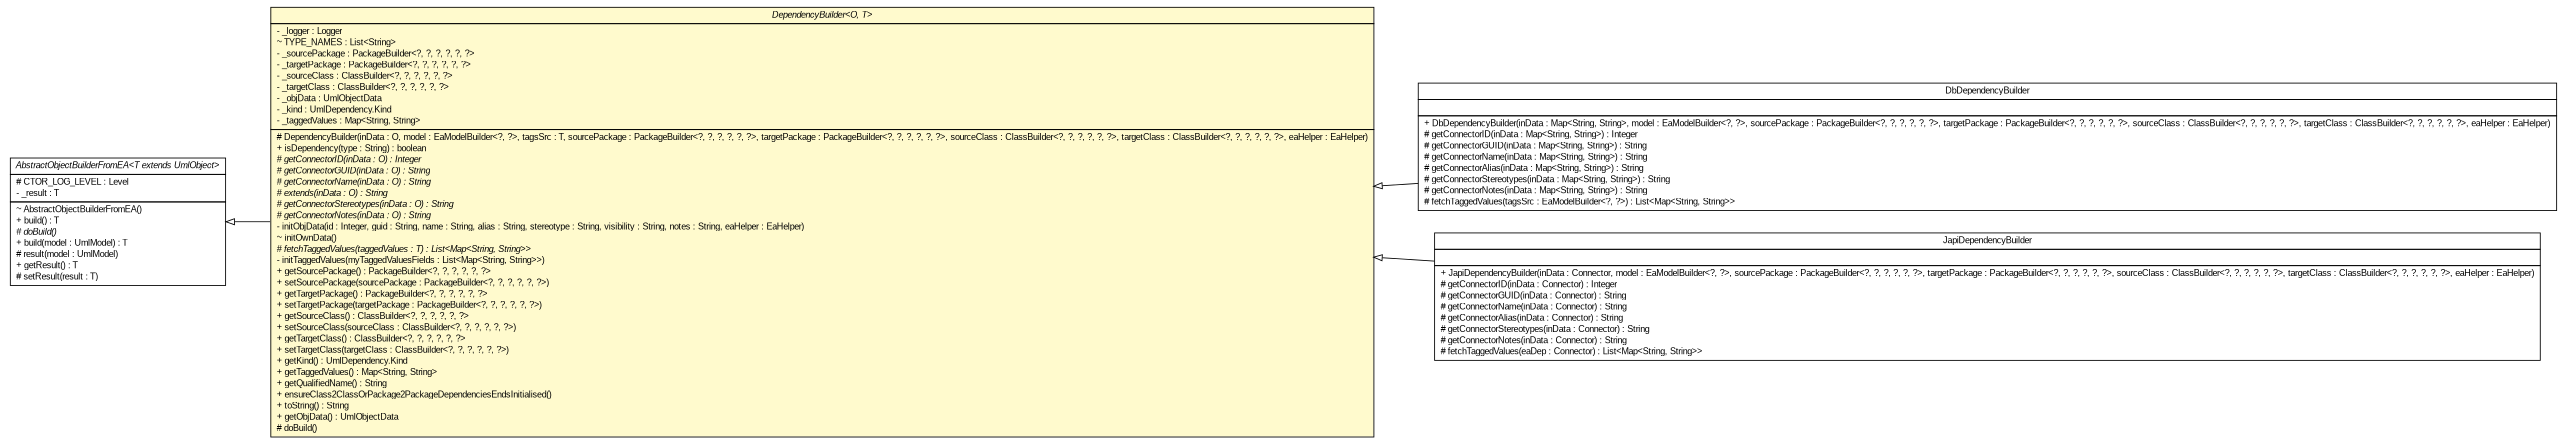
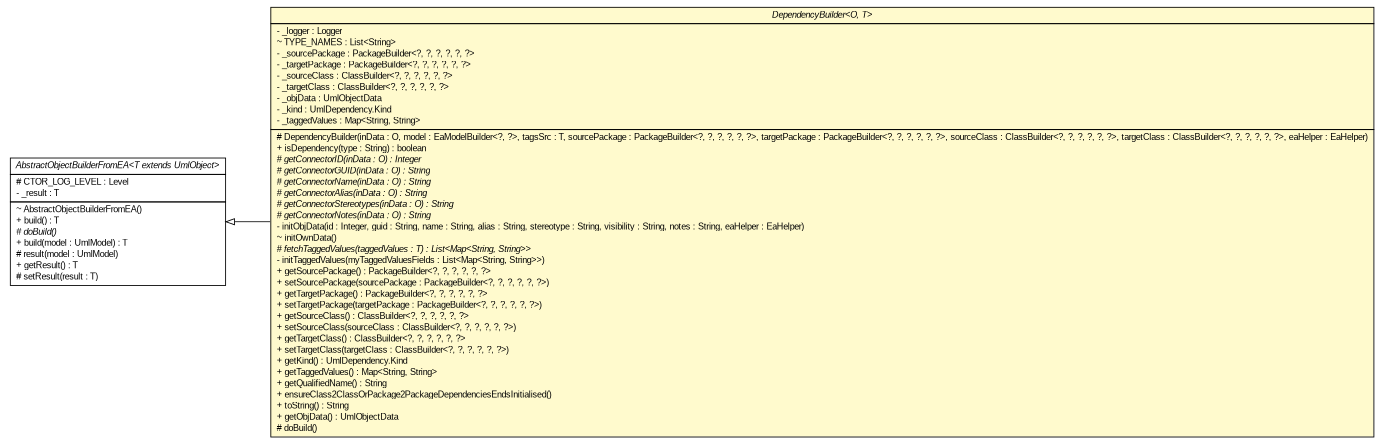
node "DbDependencyBuilder": removed
node "DependencyBuilder<O, T>": text "# extends(inData : O) : String" -> "# getConnectorAlias(inData : O) : String"
node "JapiDependencyBuilder": removed
